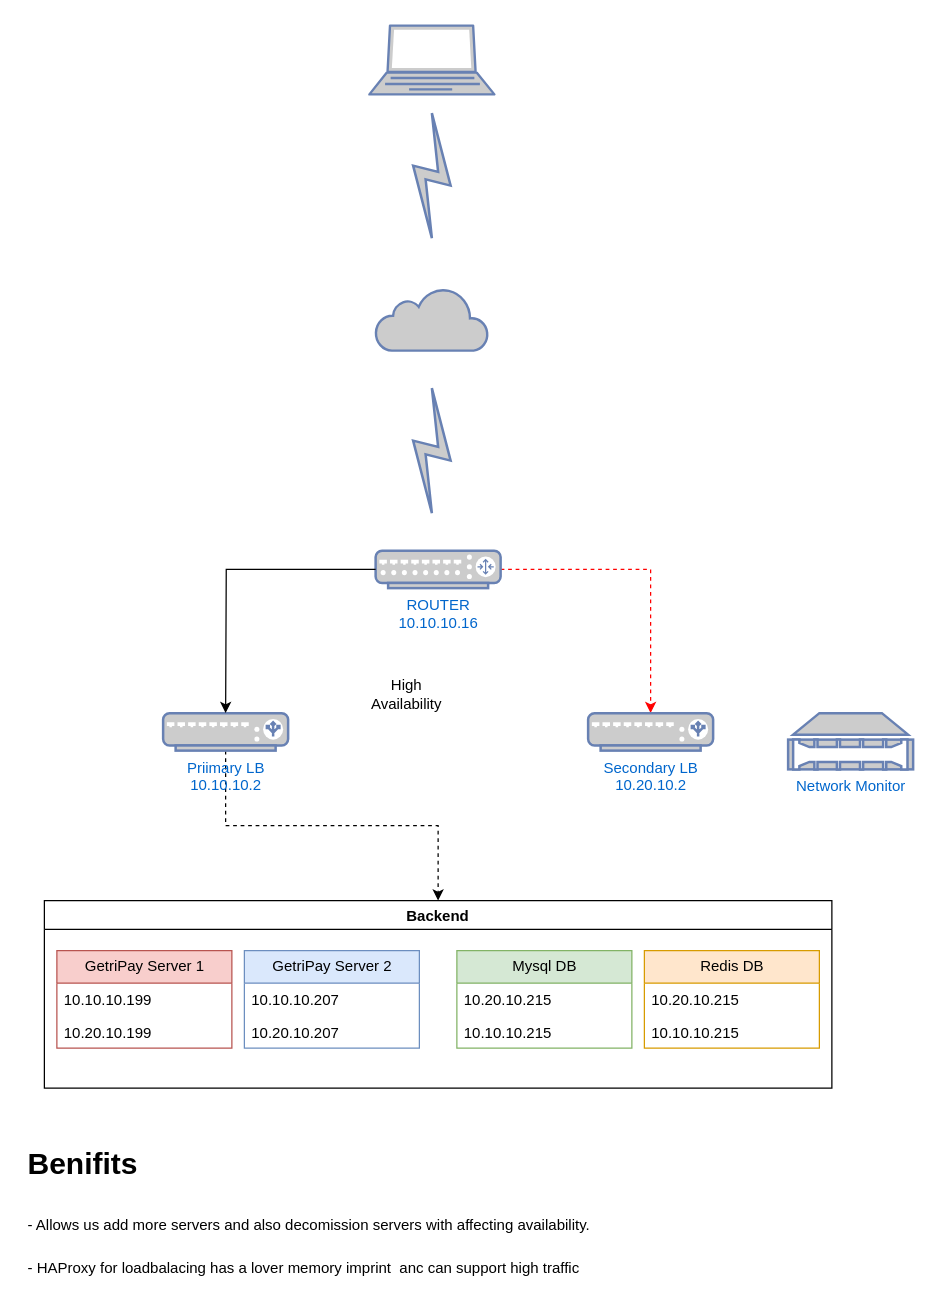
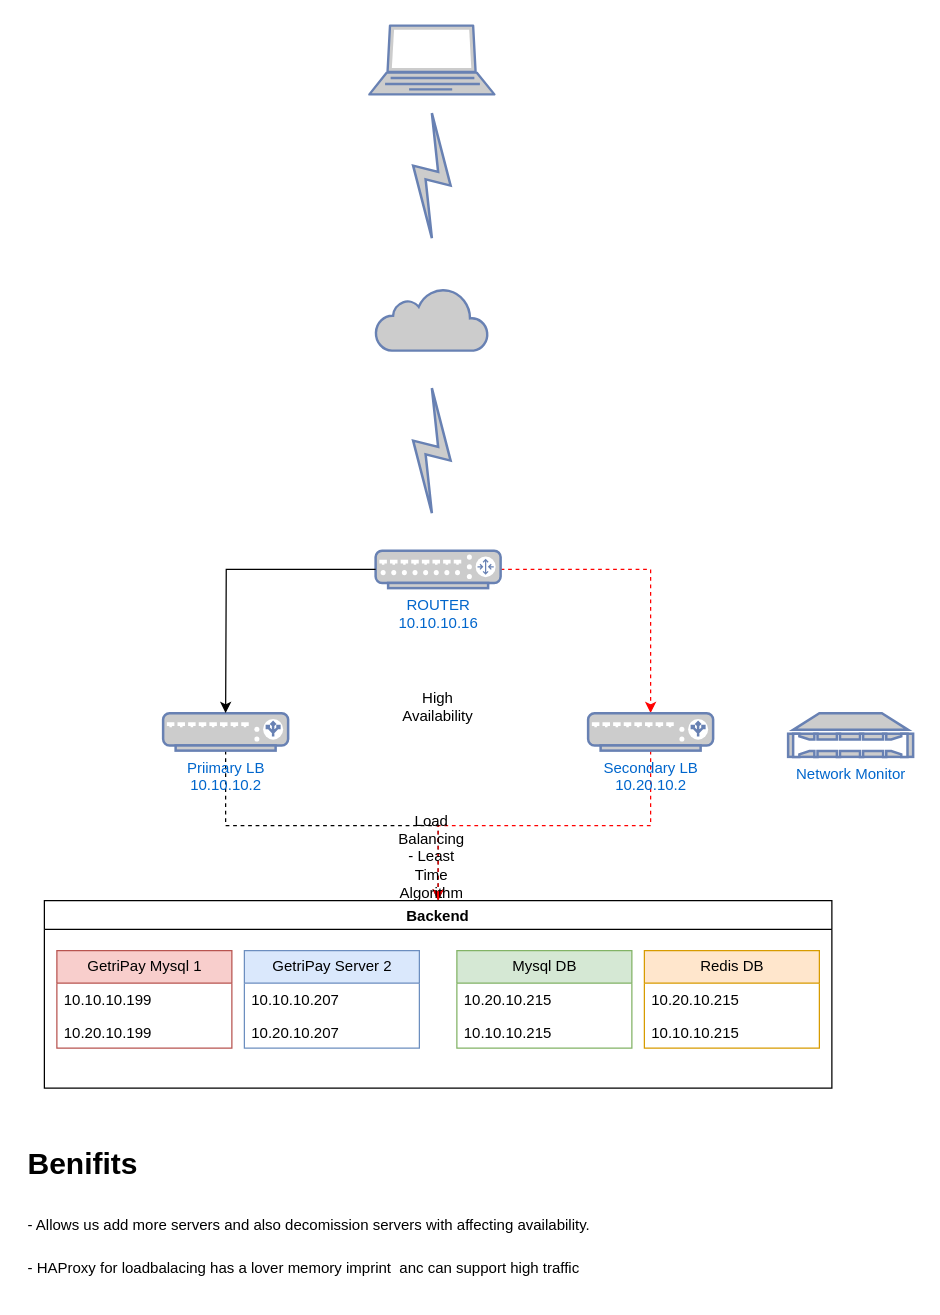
node "High Availability": moved (407, 694) -> (438, 707)
node "Network Monitor": size 125x56 -> 125x44
edge "Secondary LB 10.20.10.2" -> "Backend": added
node "Load Balancing - Least Time Algorithm": added
node "GetriPay Server 1": label "GetriPay Server 1" -> "GetriPay Mysql 1"
